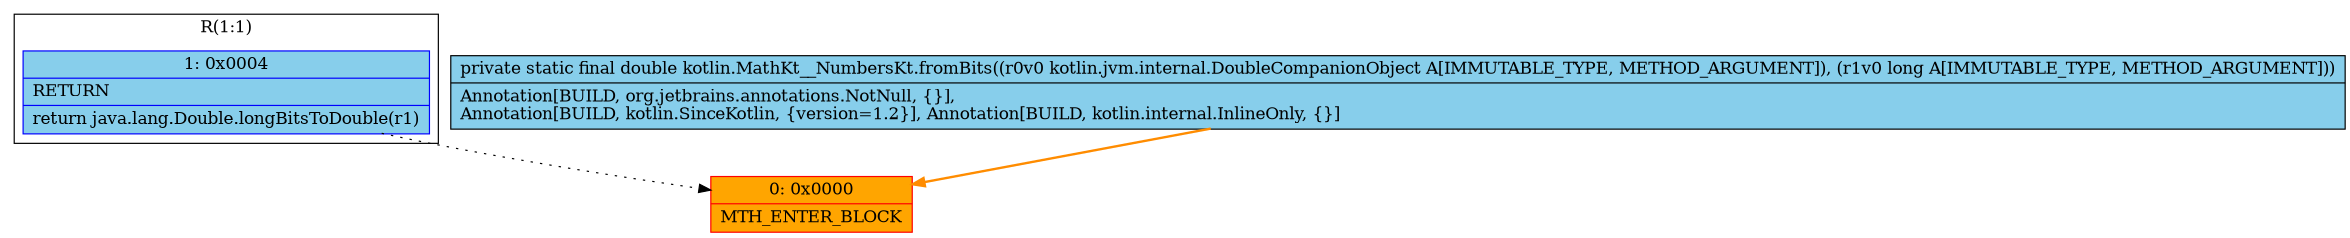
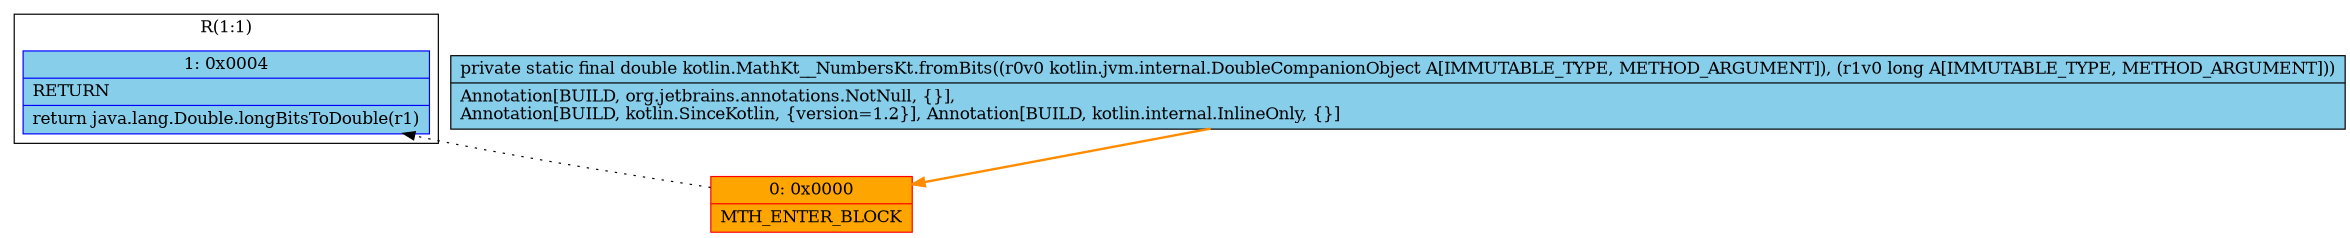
edge "1: 0x0004" -> "0: 0x0000": reversed
